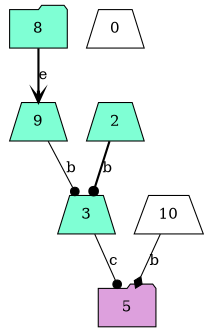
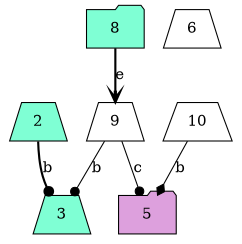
node "0": label "0" -> "6"
node "9": fillcolor aquamarine -> white
edge "3" -> "5": now "9" -> "5"
